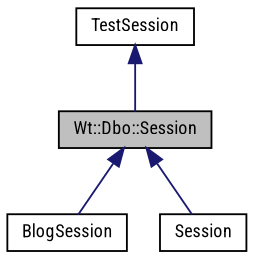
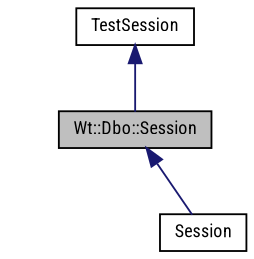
node "BlogSession": removed
